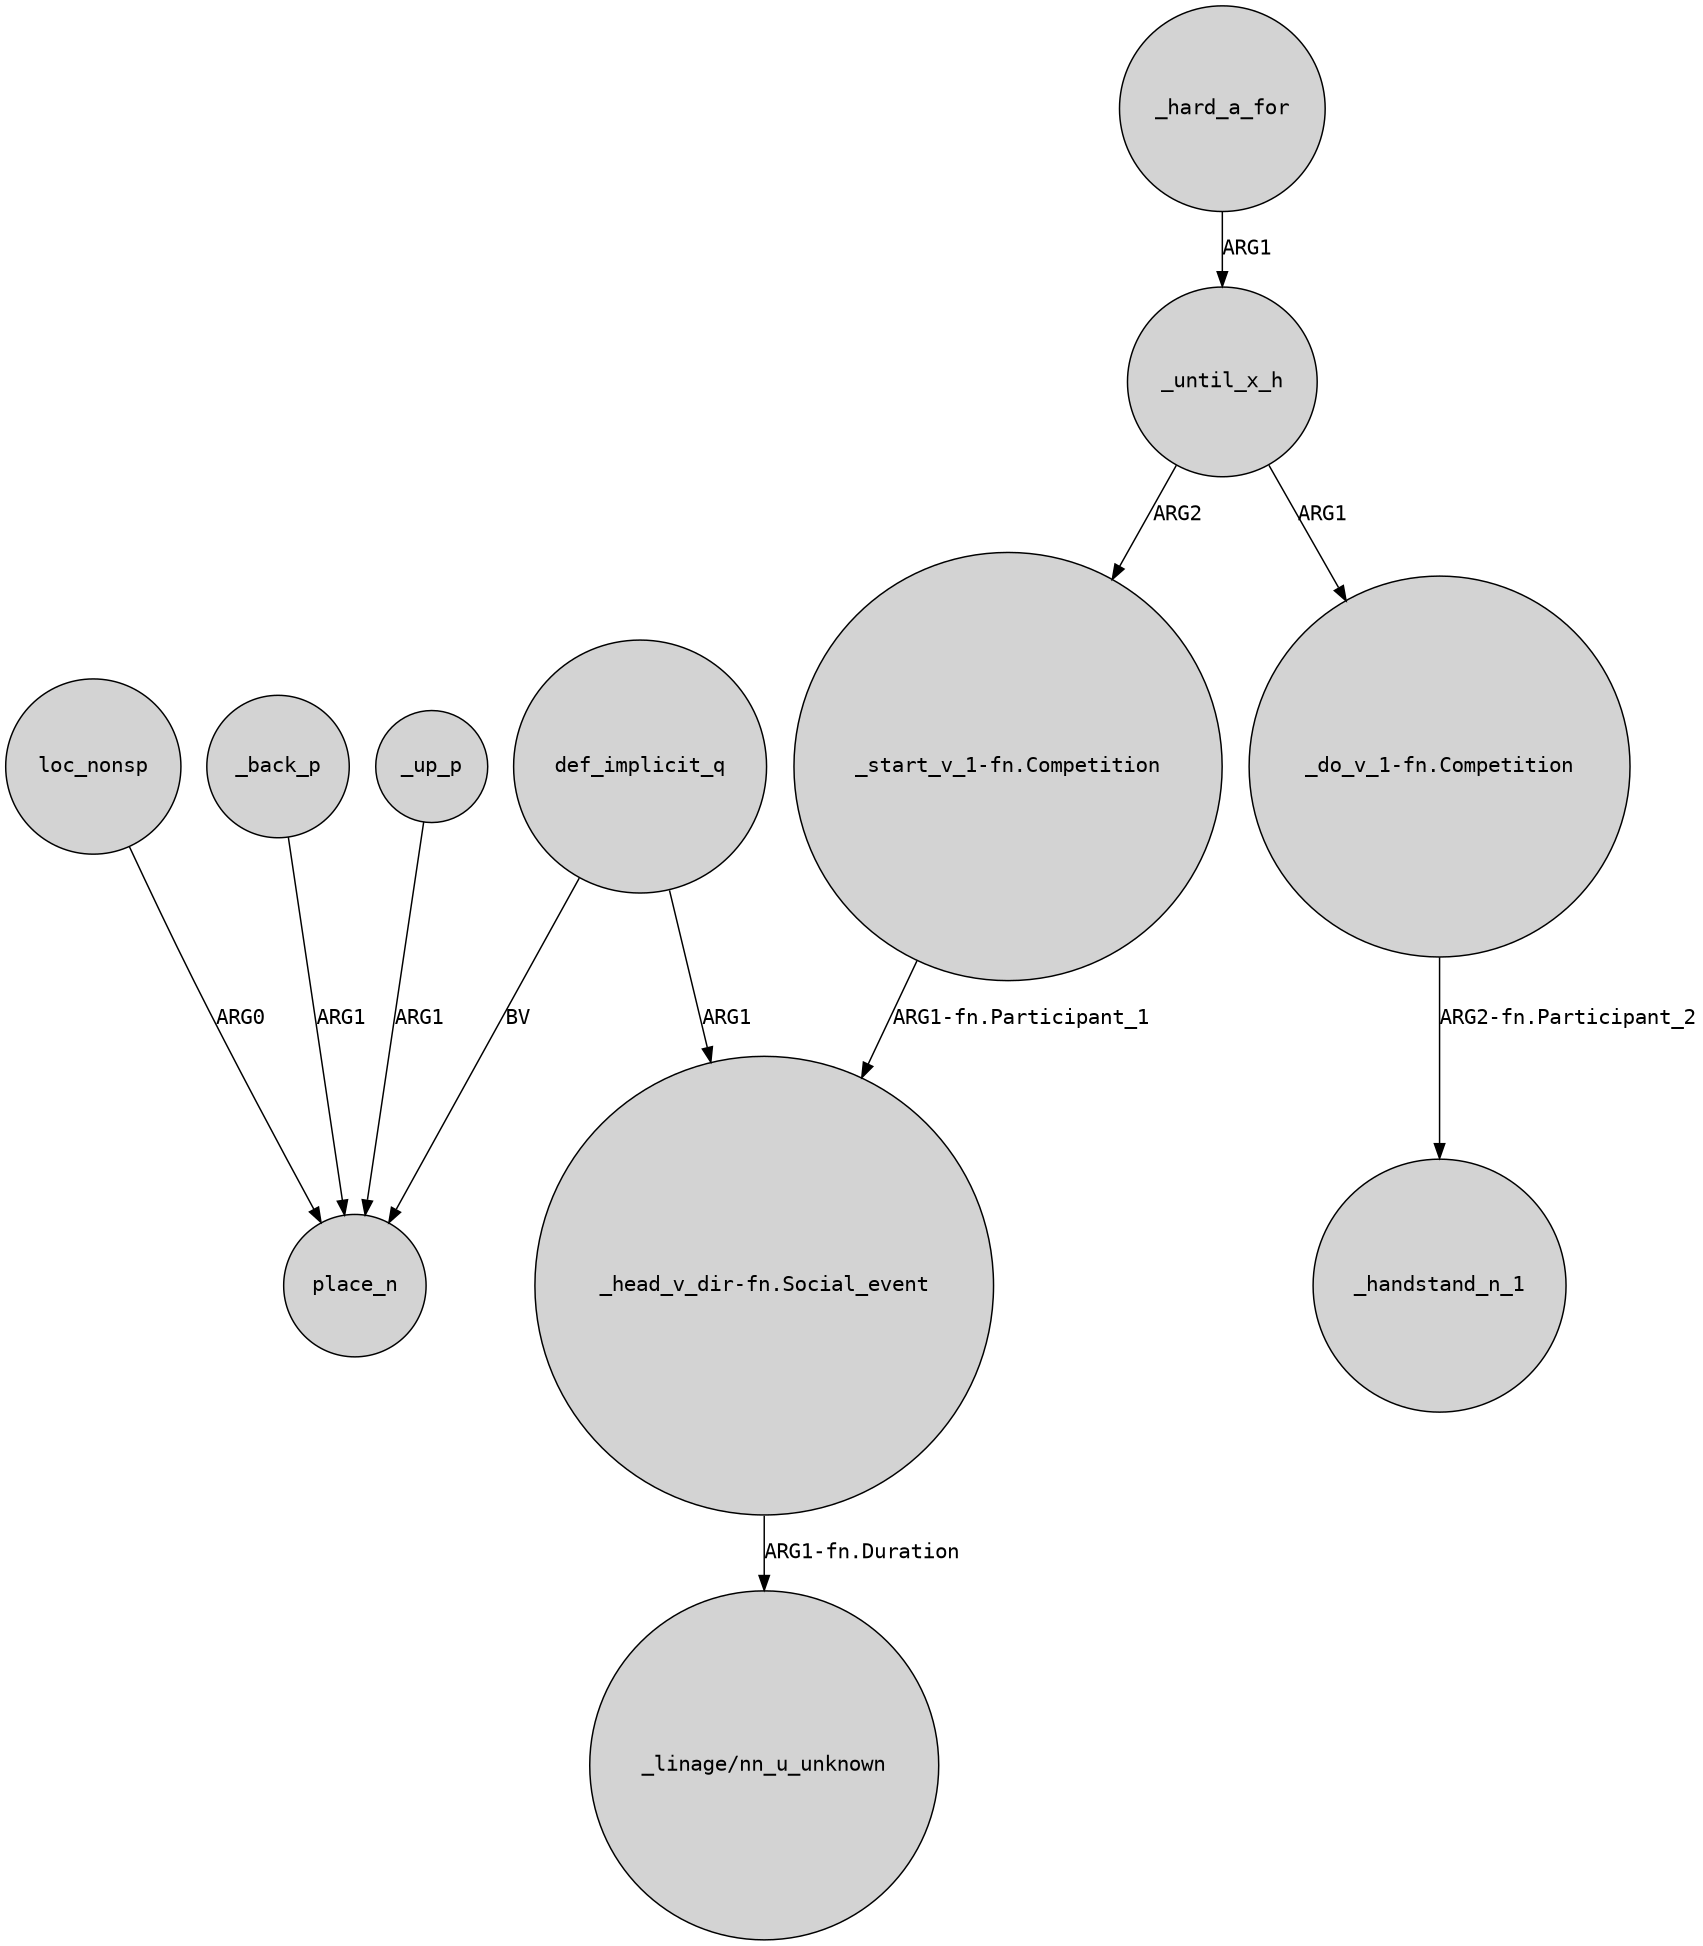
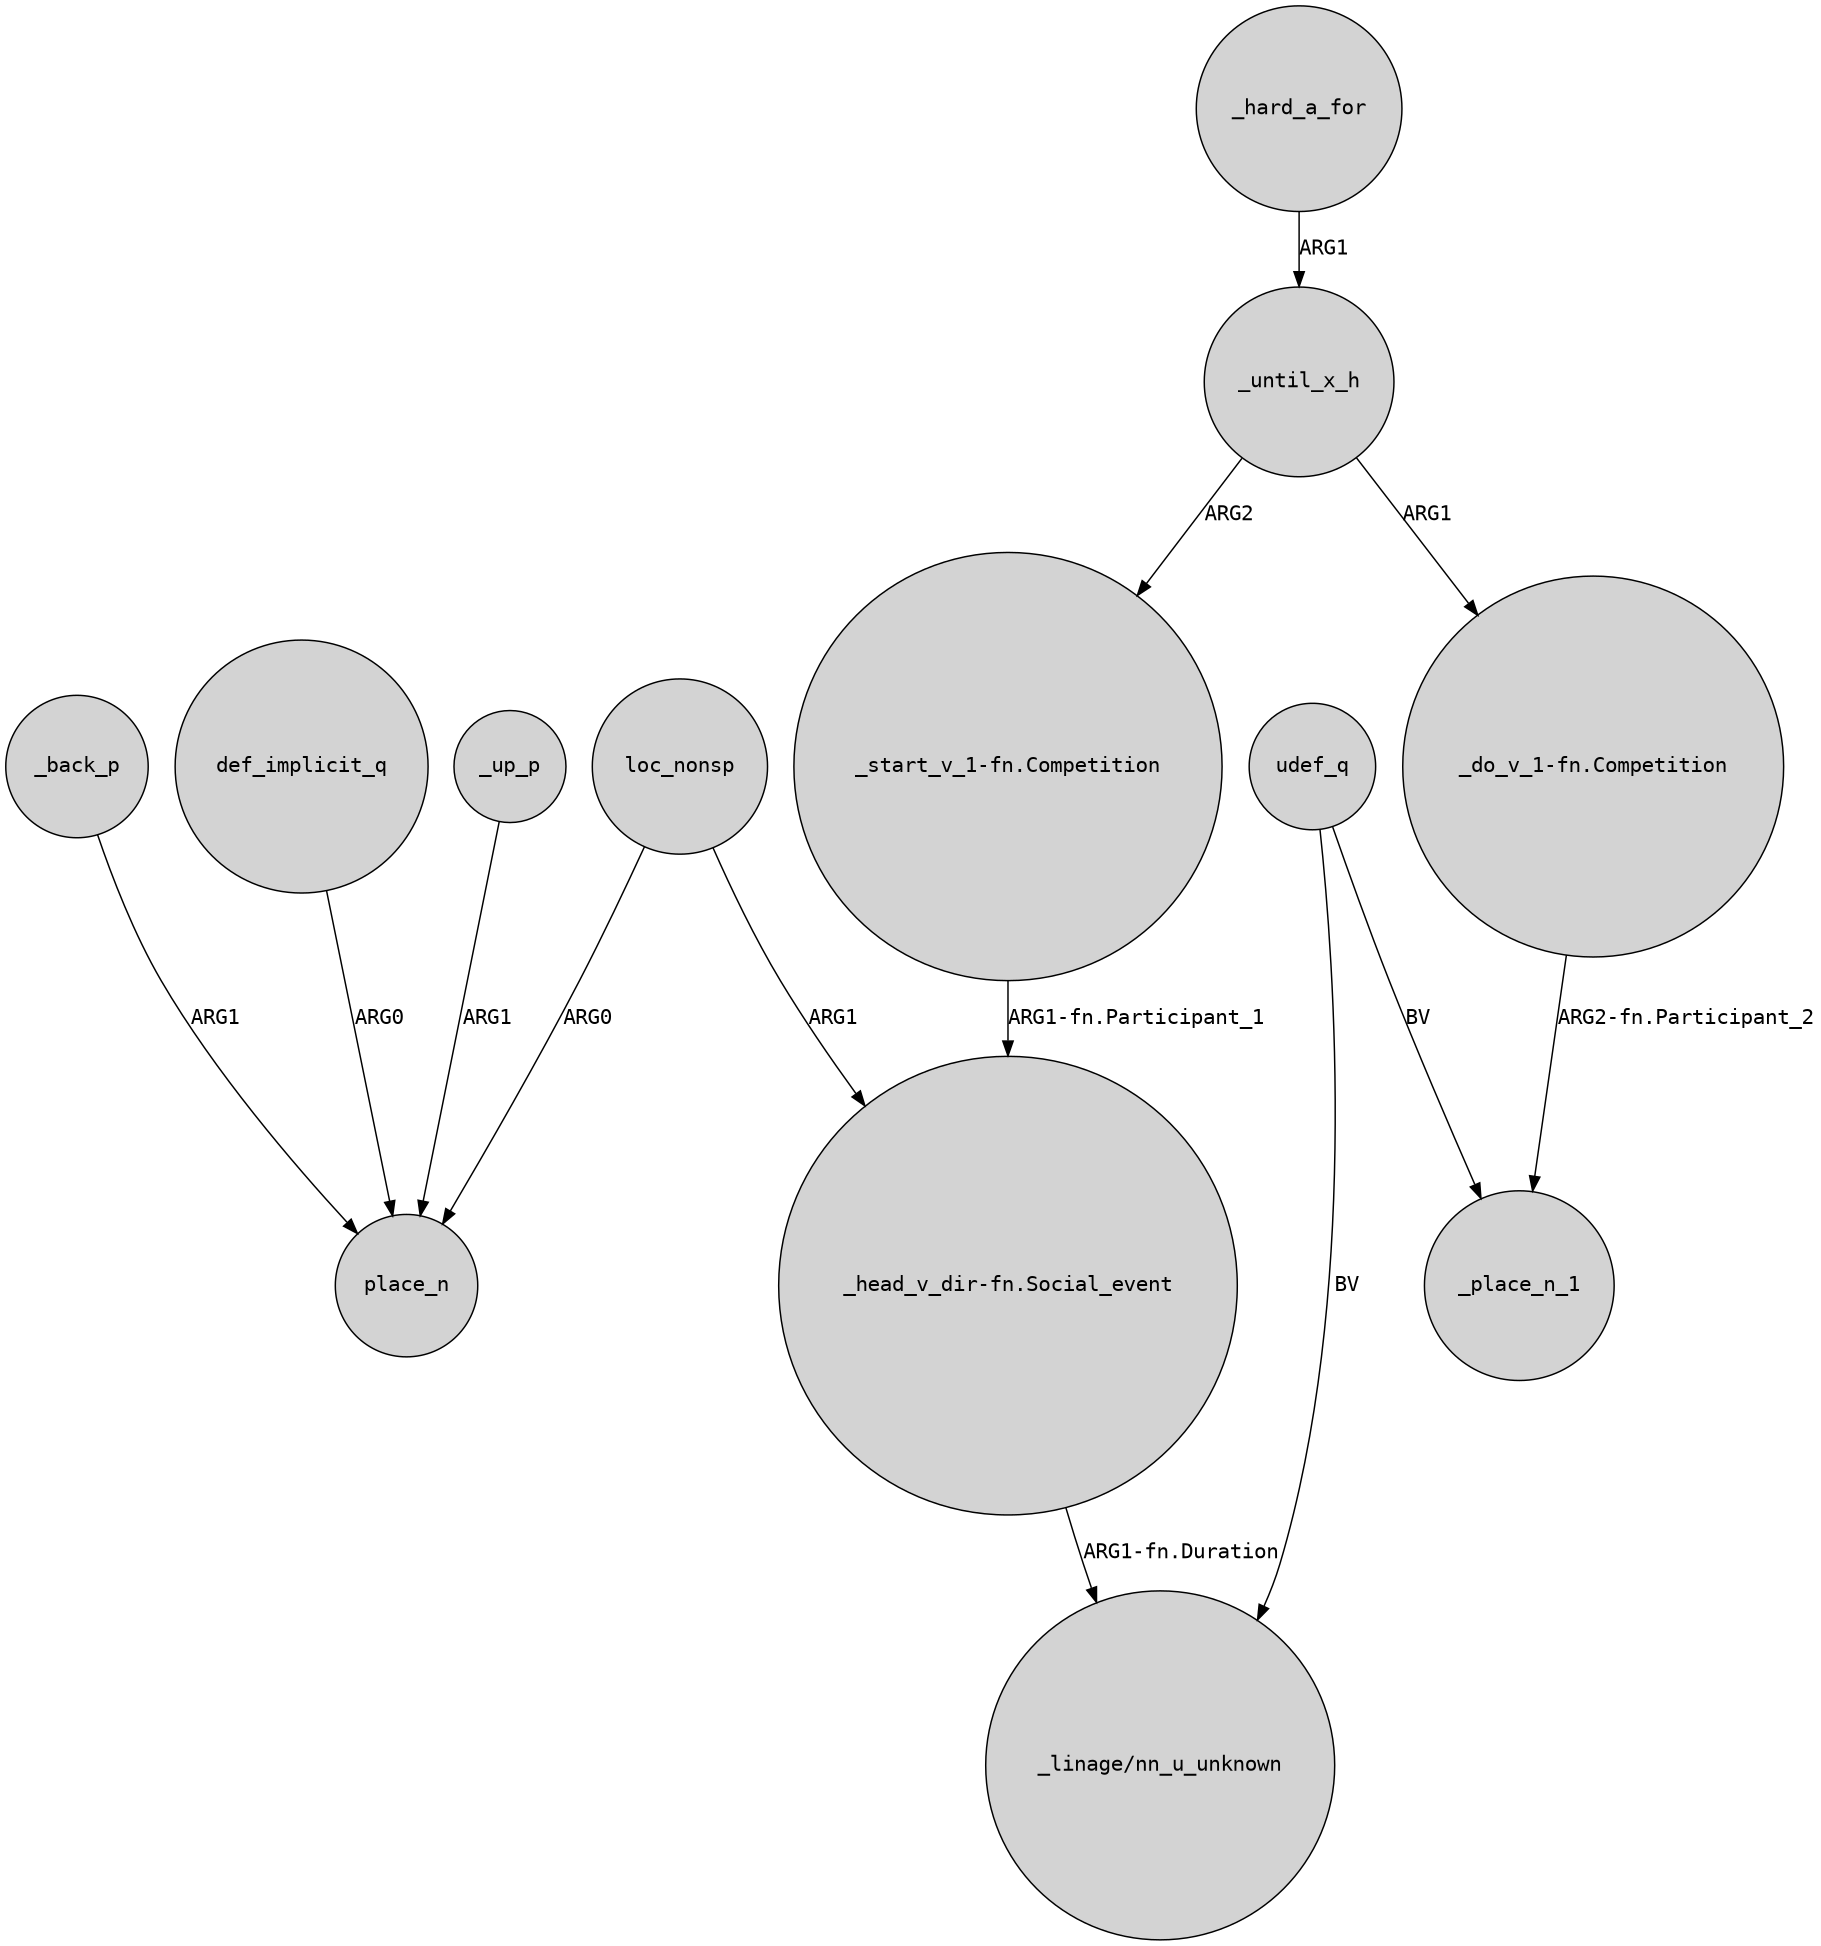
node "udef_q": added
edge "def_implicit_q" -> "_head_v_dir-fn.Social_event": now "loc_nonsp" -> "_head_v_dir-fn.Social_event"
edge "def_implicit_q" -> "place_n": label "BV" -> "ARG0"
node "_handstand_n_1": label "_handstand_n_1" -> "_place_n_1"
